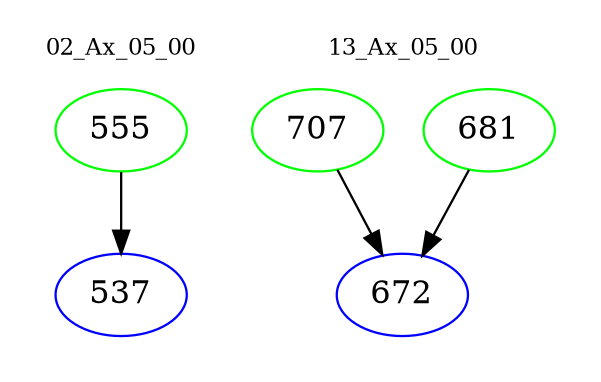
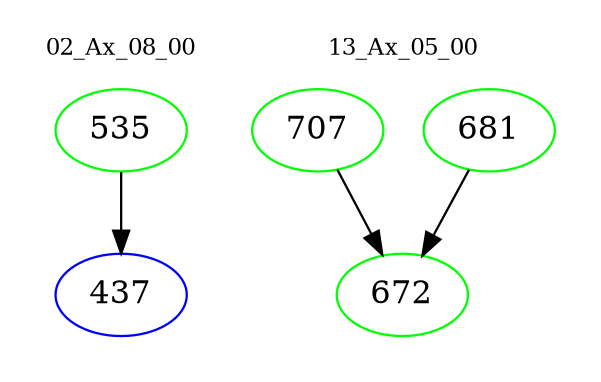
cluster "02_Ax_05_00": label "02_Ax_05_00" -> "02_Ax_08_00"
node "555": label "555" -> "535"
node "537": label "537" -> "437"
node "672": color blue -> green
